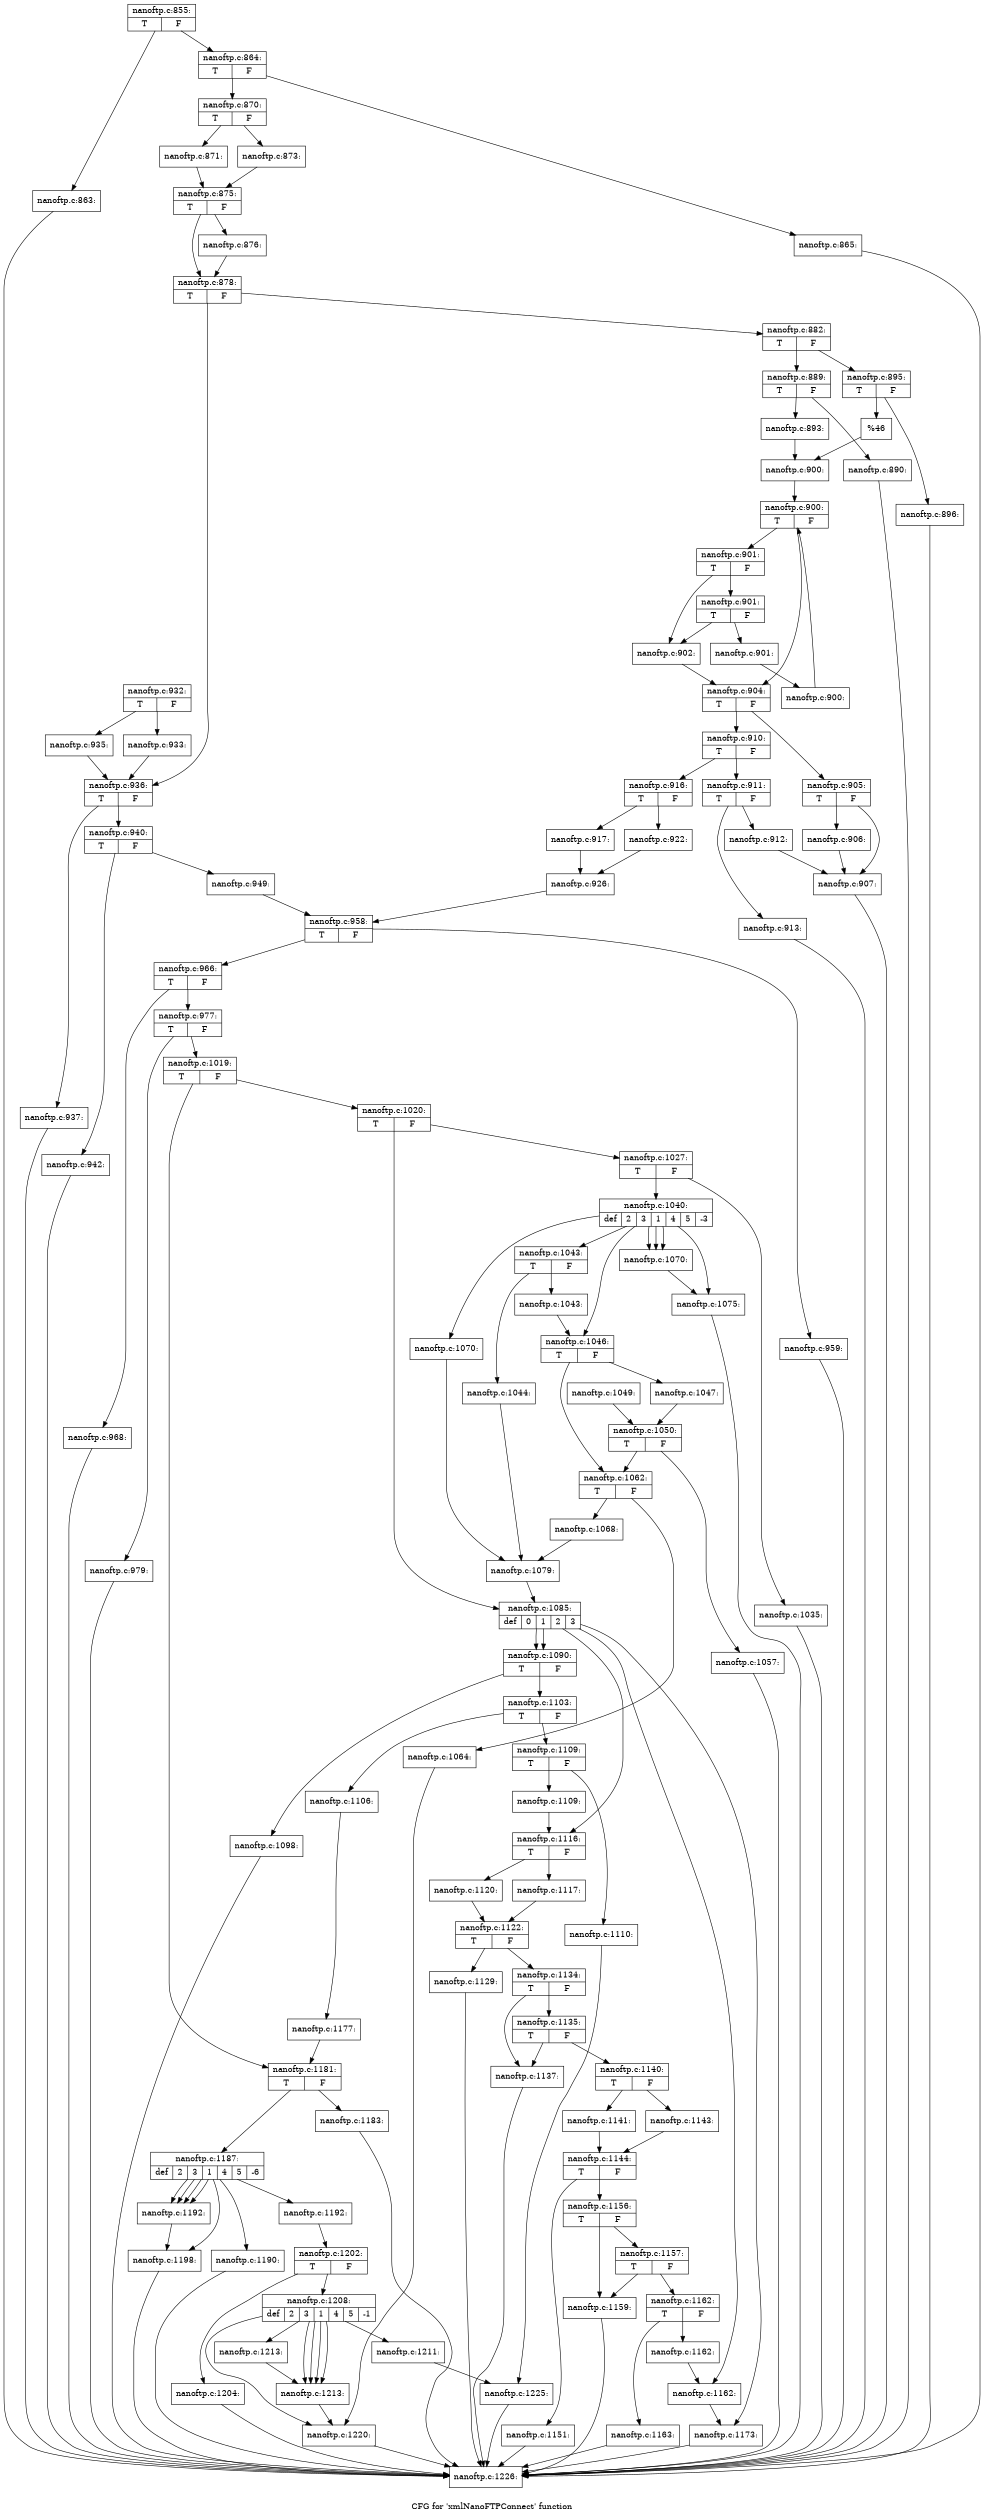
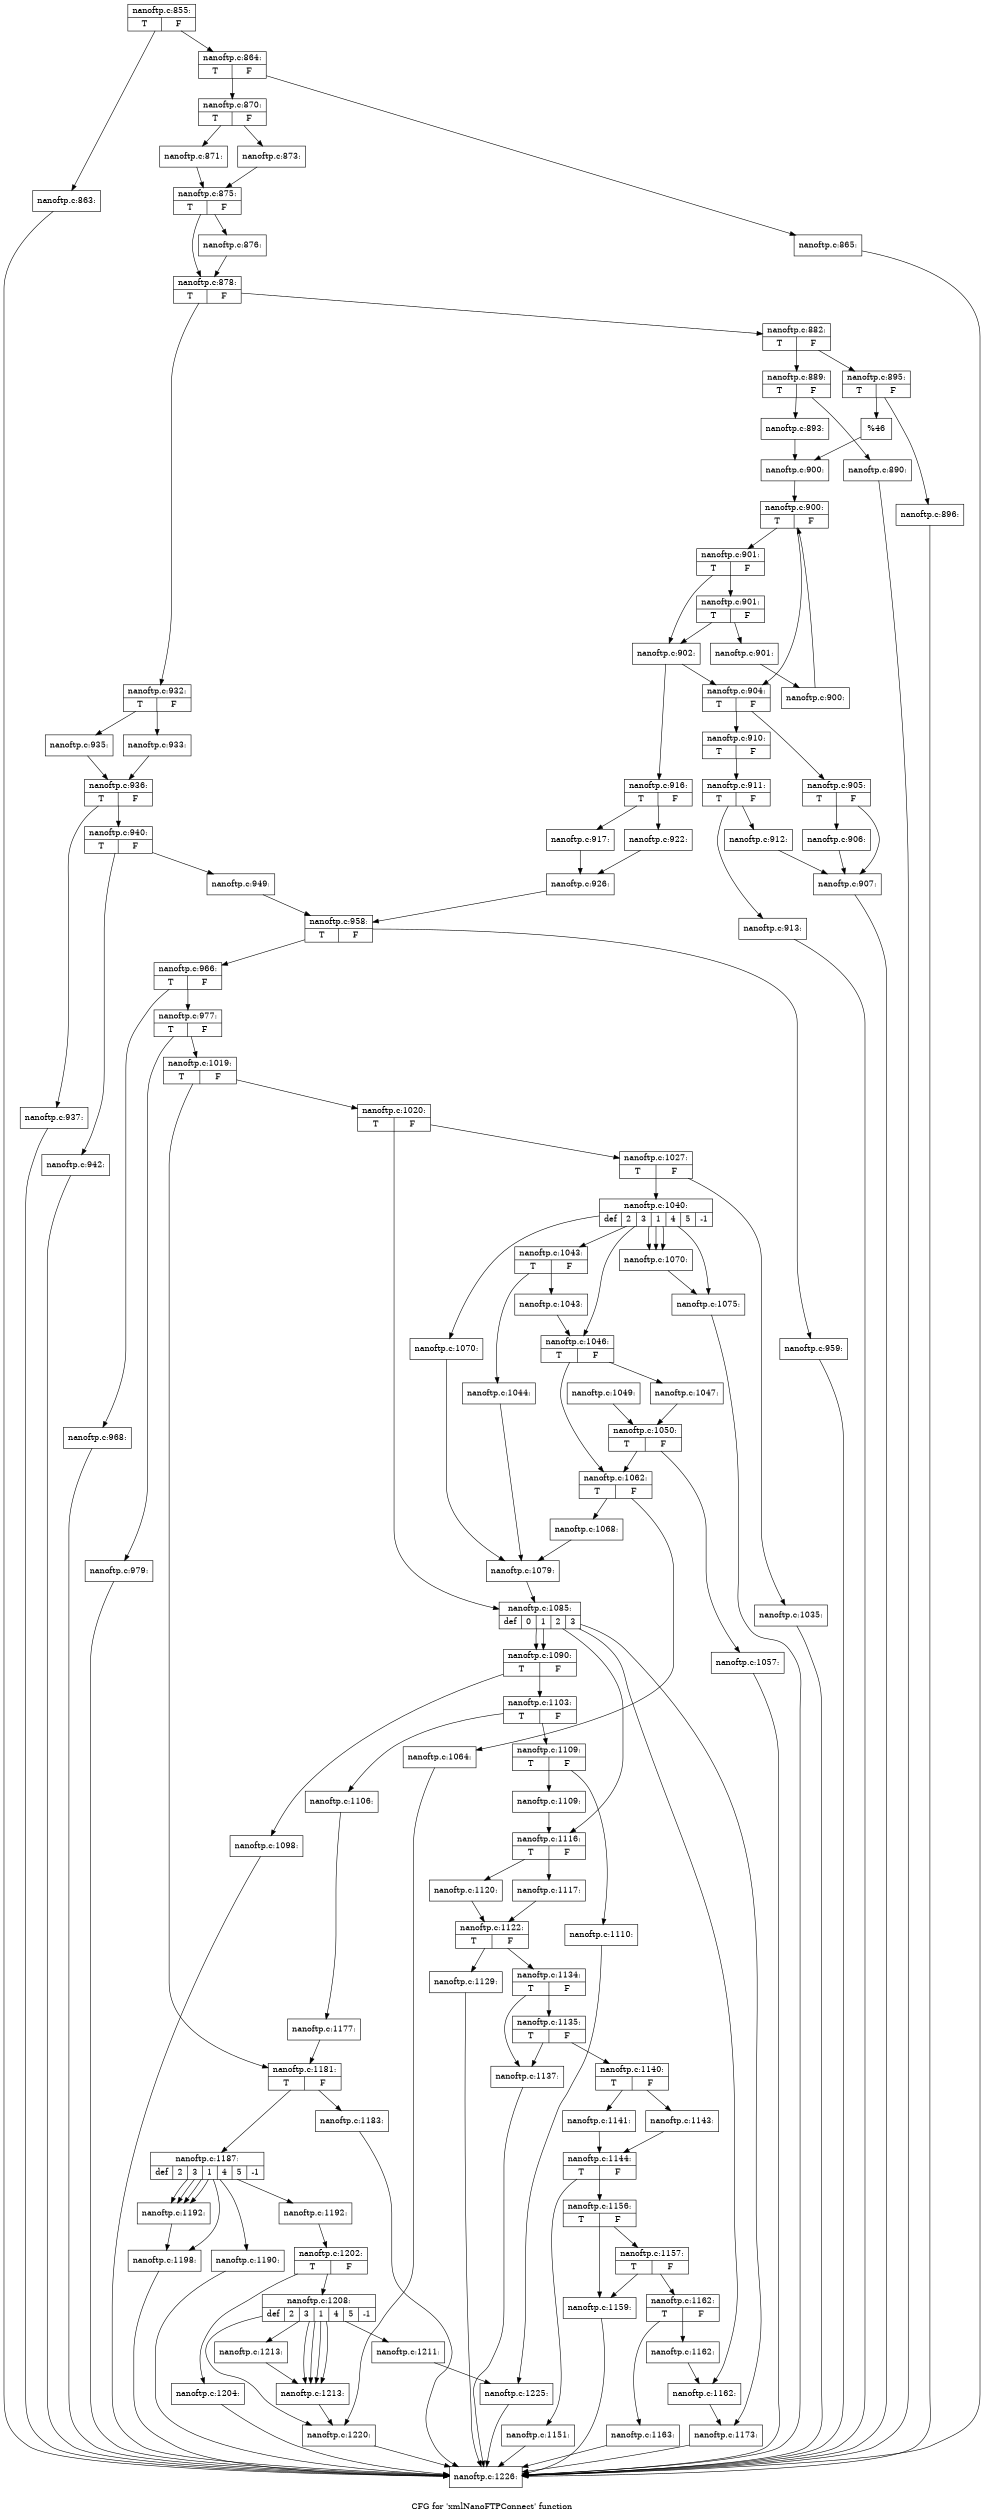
edge "nanoftp.c:878:" -> "nanoftp.c:936:": now "nanoftp.c:878:" -> "nanoftp.c:932:"
edge "nanoftp.c:910:" -> "nanoftp.c:916:": now "nanoftp.c:902:" -> "nanoftp.c:916:"
node "nanoftp.c:1040:": text "-3" -> "-1"
node "nanoftp.c:1187:": text "-6" -> "-1"
